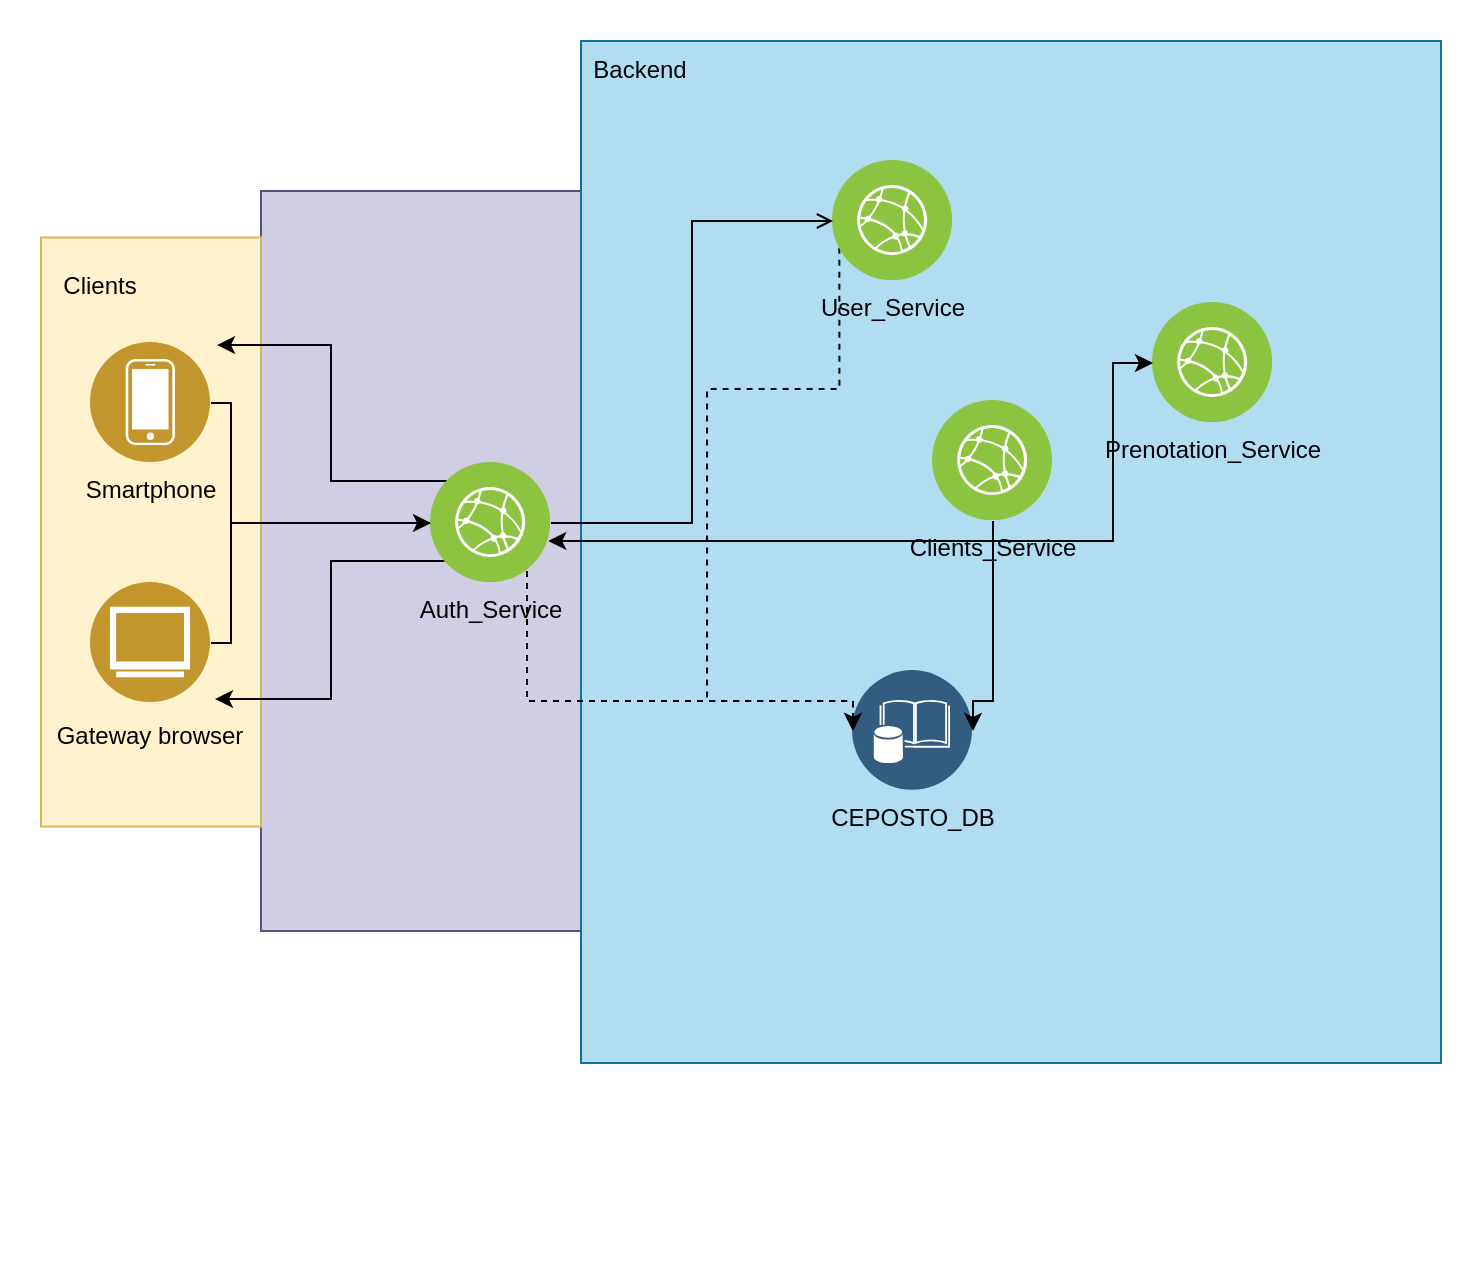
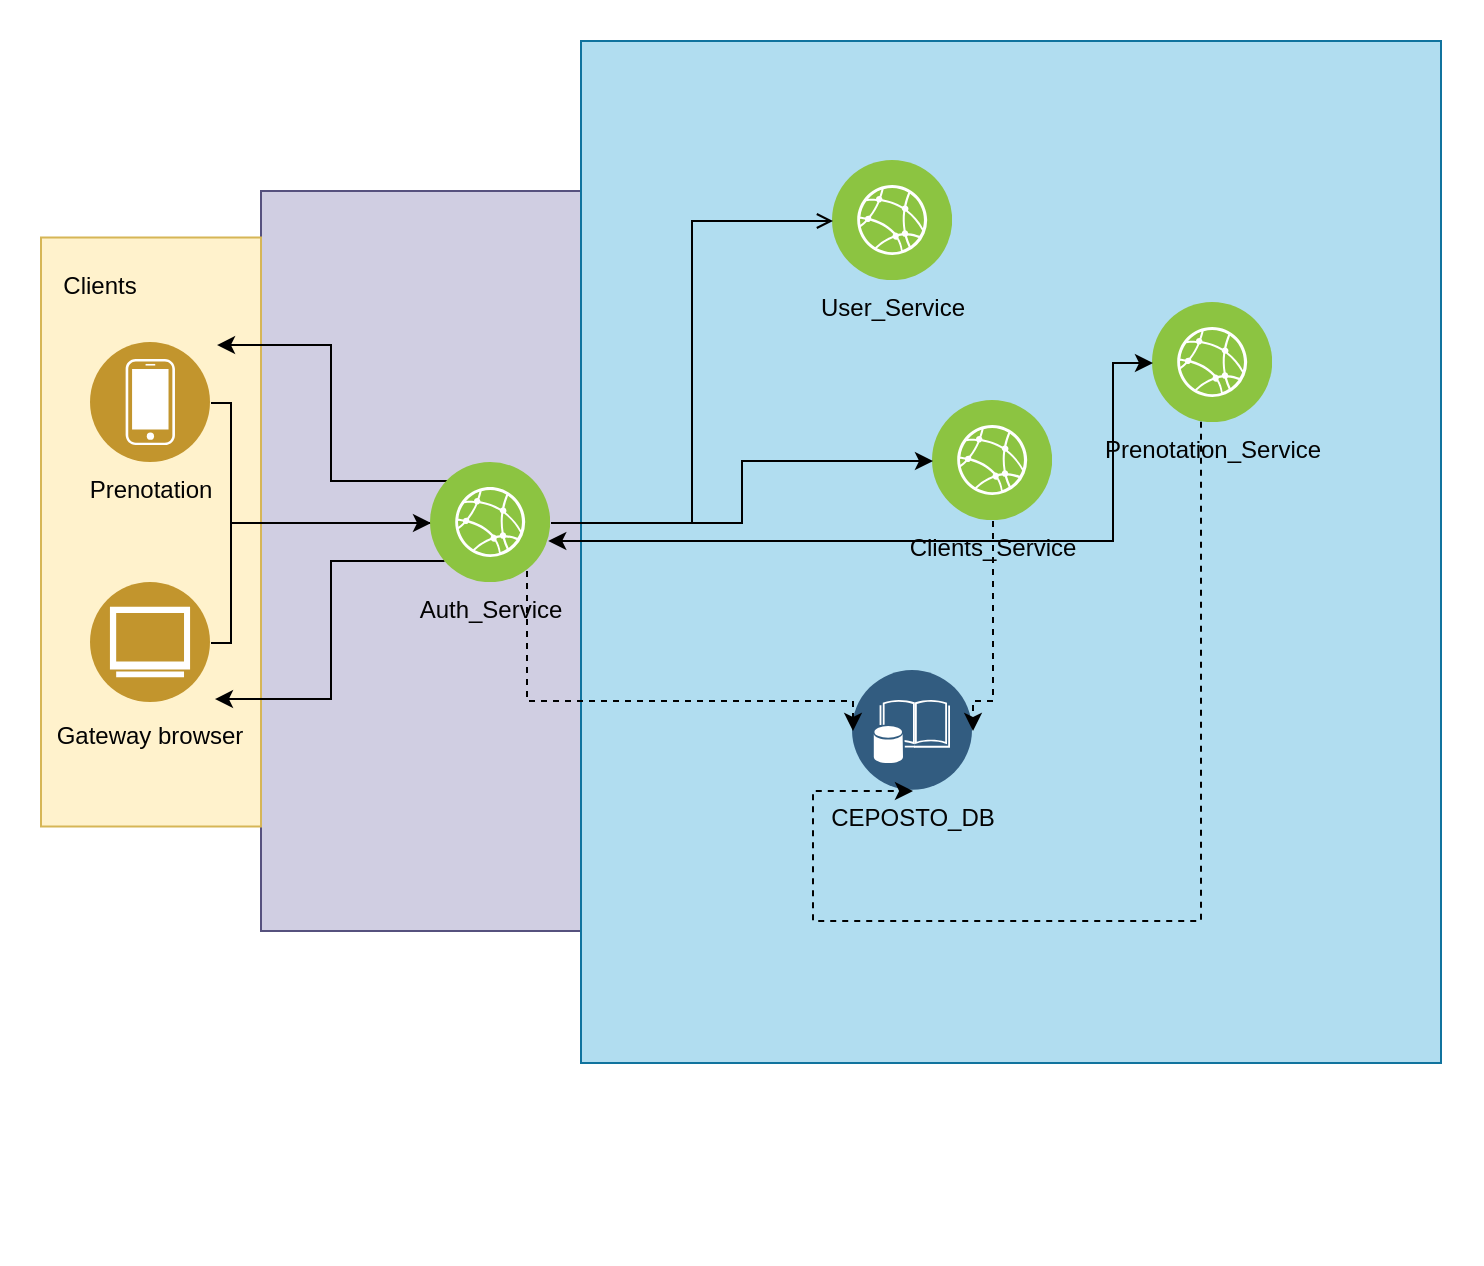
node "Backend": removed
edge "User_Service" -> "CEPOSTO_DB": removed
edge "Auth_Service" -> "Clients_Service": added
node "Smartphone": label "Smartphone" -> "Prenotation"
edge "Clients_Service" -> "CEPOSTO_DB": style solid -> dashed
edge "Prenotation_Service" -> "CEPOSTO_DB": added
